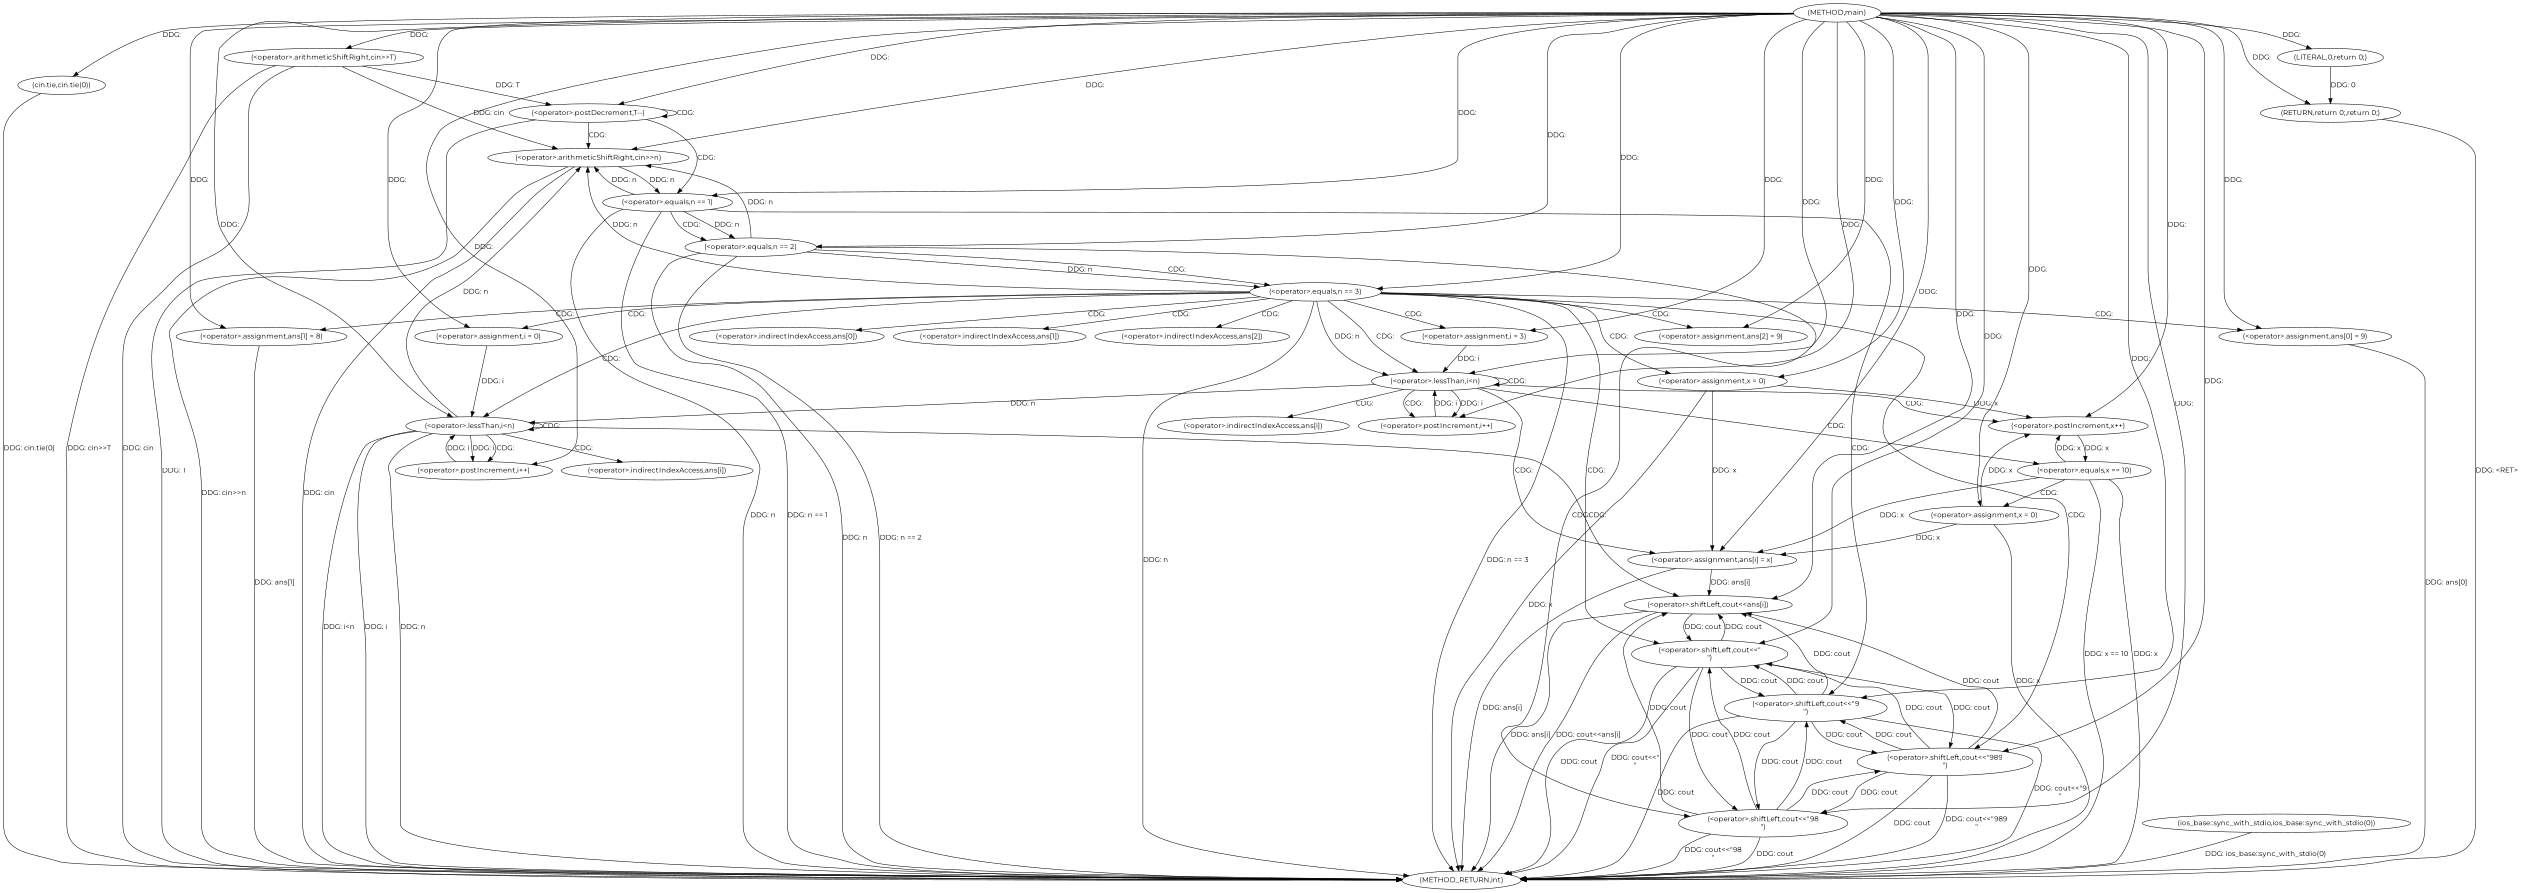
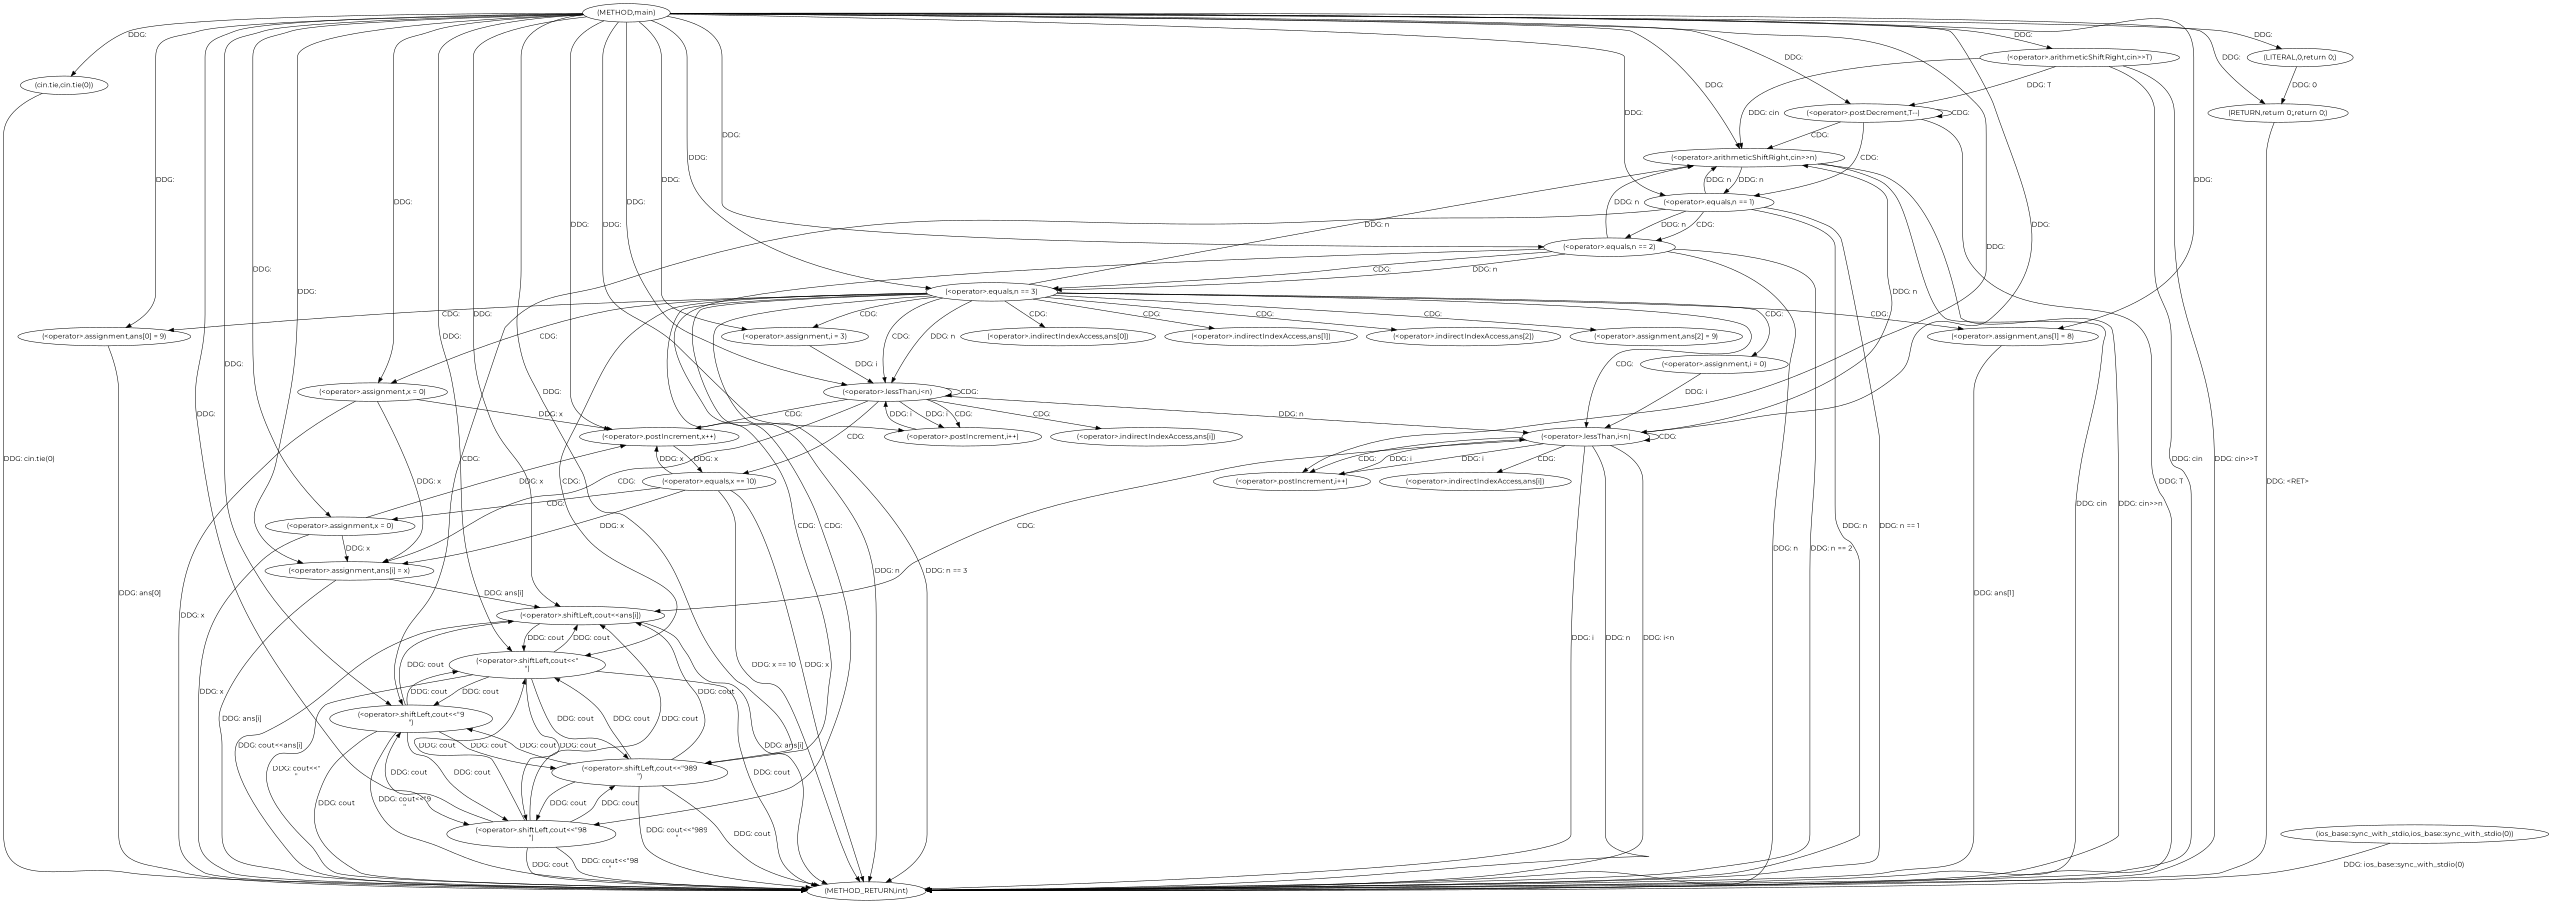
edge "(METHOD,main)" -> "(<operator>.assignment,i = 0)": removed, label "DDG:"
edge "(METHOD,main)" -> "(<operator>.assignment,ans[2] = 9)": removed, label "DDG:"
